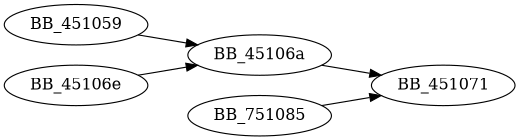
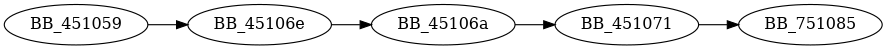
edge "BB_451059" -> "BB_45106a": now "BB_451059" -> "BB_45106e"
edge "BB_751085" -> "BB_451071": reversed
